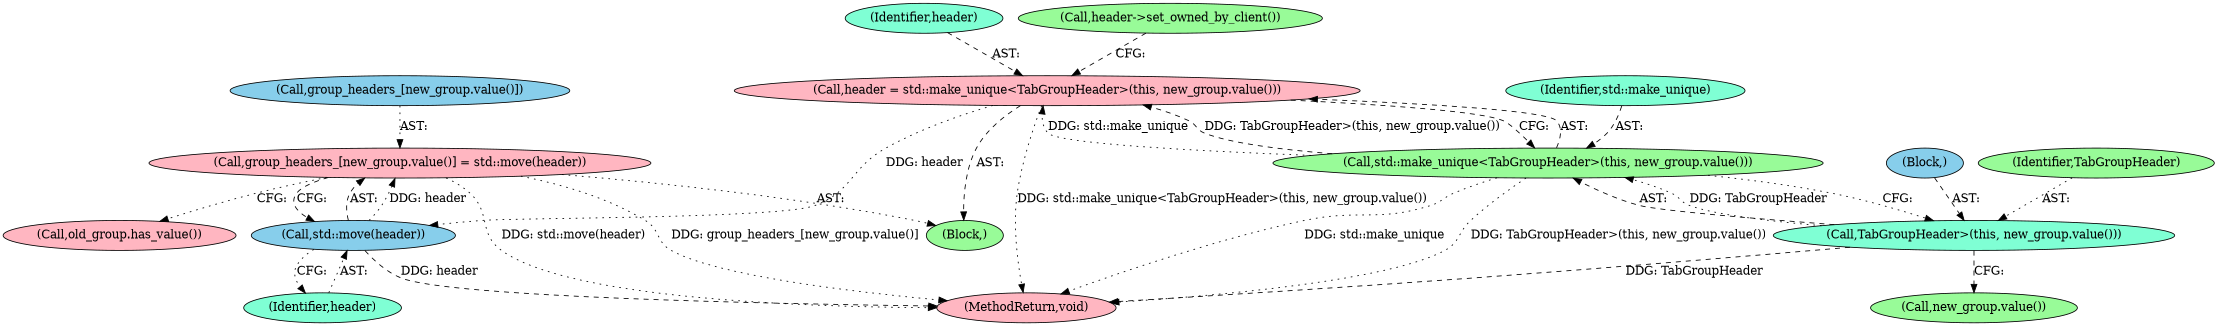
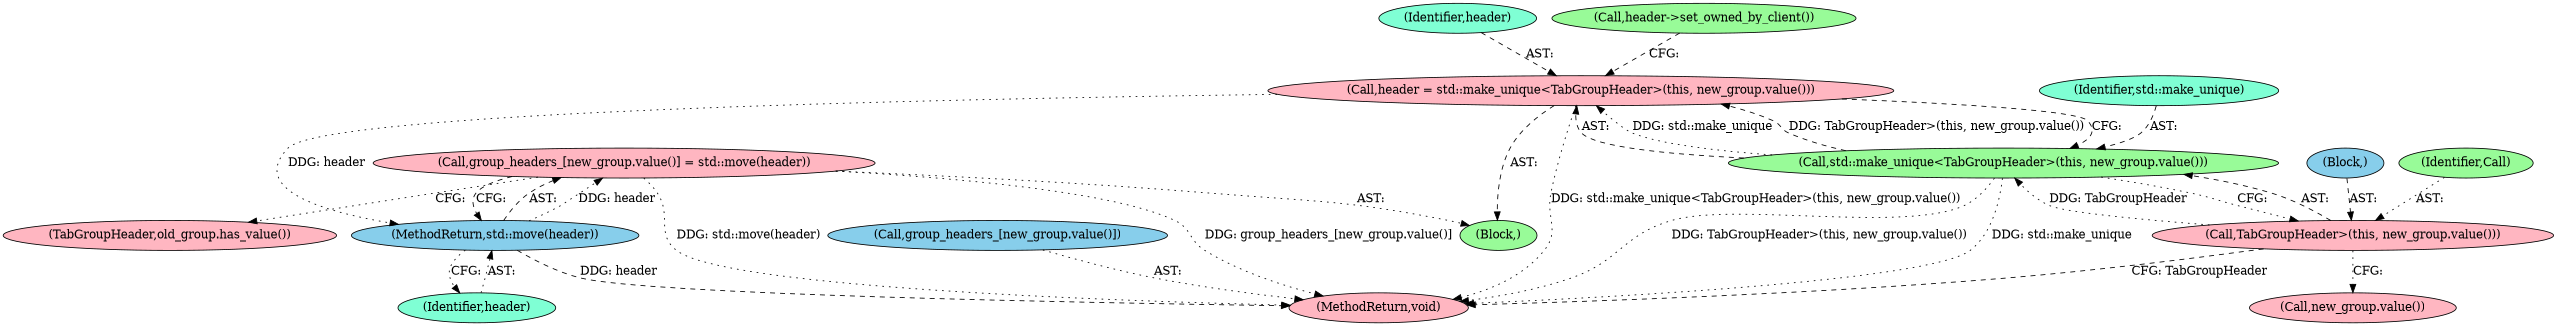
edge "(Call,group_headers_[new_group.value()])" -> "(Call,group_headers_[new_group.value()] = std::move(header))": now "(Call,group_headers_[new_group.value()])" -> "(MethodReturn,void)"
node "(Identifier,TabGroupHeader)": label "(Identifier,TabGroupHeader)" -> "(Identifier,Call)"
node "(Call,old_group.has_value())": label "(Call,old_group.has_value())" -> "(TabGroupHeader,old_group.has_value())"
node "(Call,std::move(header))": label "(Call,std::move(header))" -> "(MethodReturn,std::move(header))"
node "(Call,TabGroupHeader>(this, new_group.value()))": fillcolor aquamarine -> lightpink
edge "(Call,TabGroupHeader>(this, new_group.value()))" -> "(Call,new_group.value())": style dashed -> dotted
edge "(Call,TabGroupHeader>(this, new_group.value()))" -> "(MethodReturn,void)": label "DDG: TabGroupHeader" -> "CFG: TabGroupHeader"
node "(Call,new_group.value())": fillcolor palegreen -> lightpink
